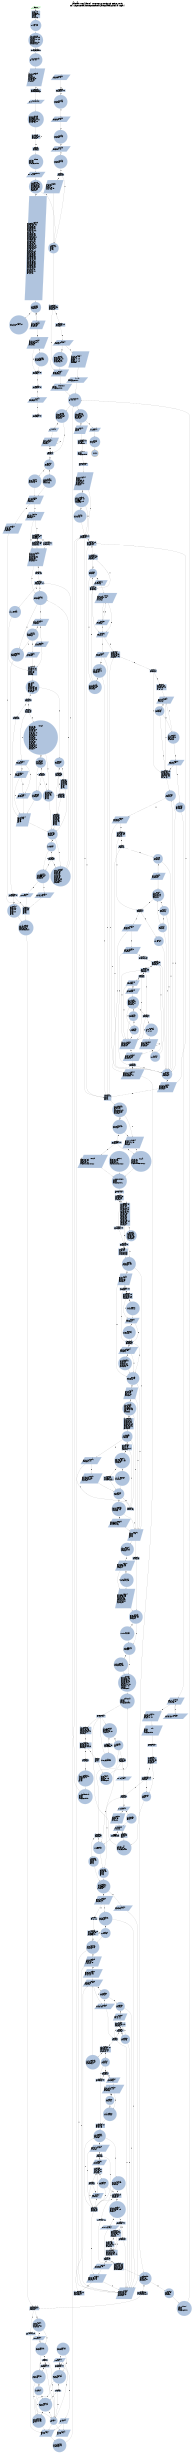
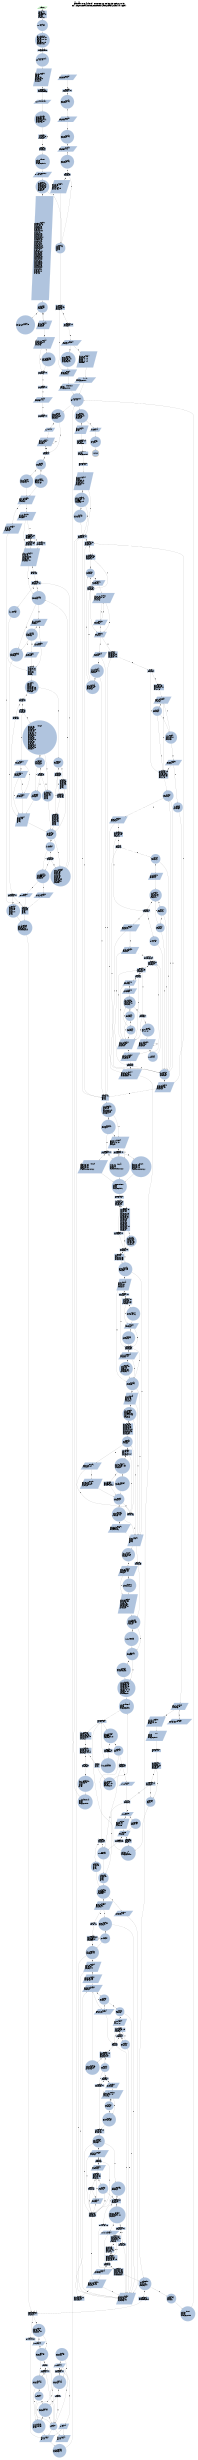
node "0x08063069 cmpl $0x69746e65, %edx jne 0x08062da1": added
